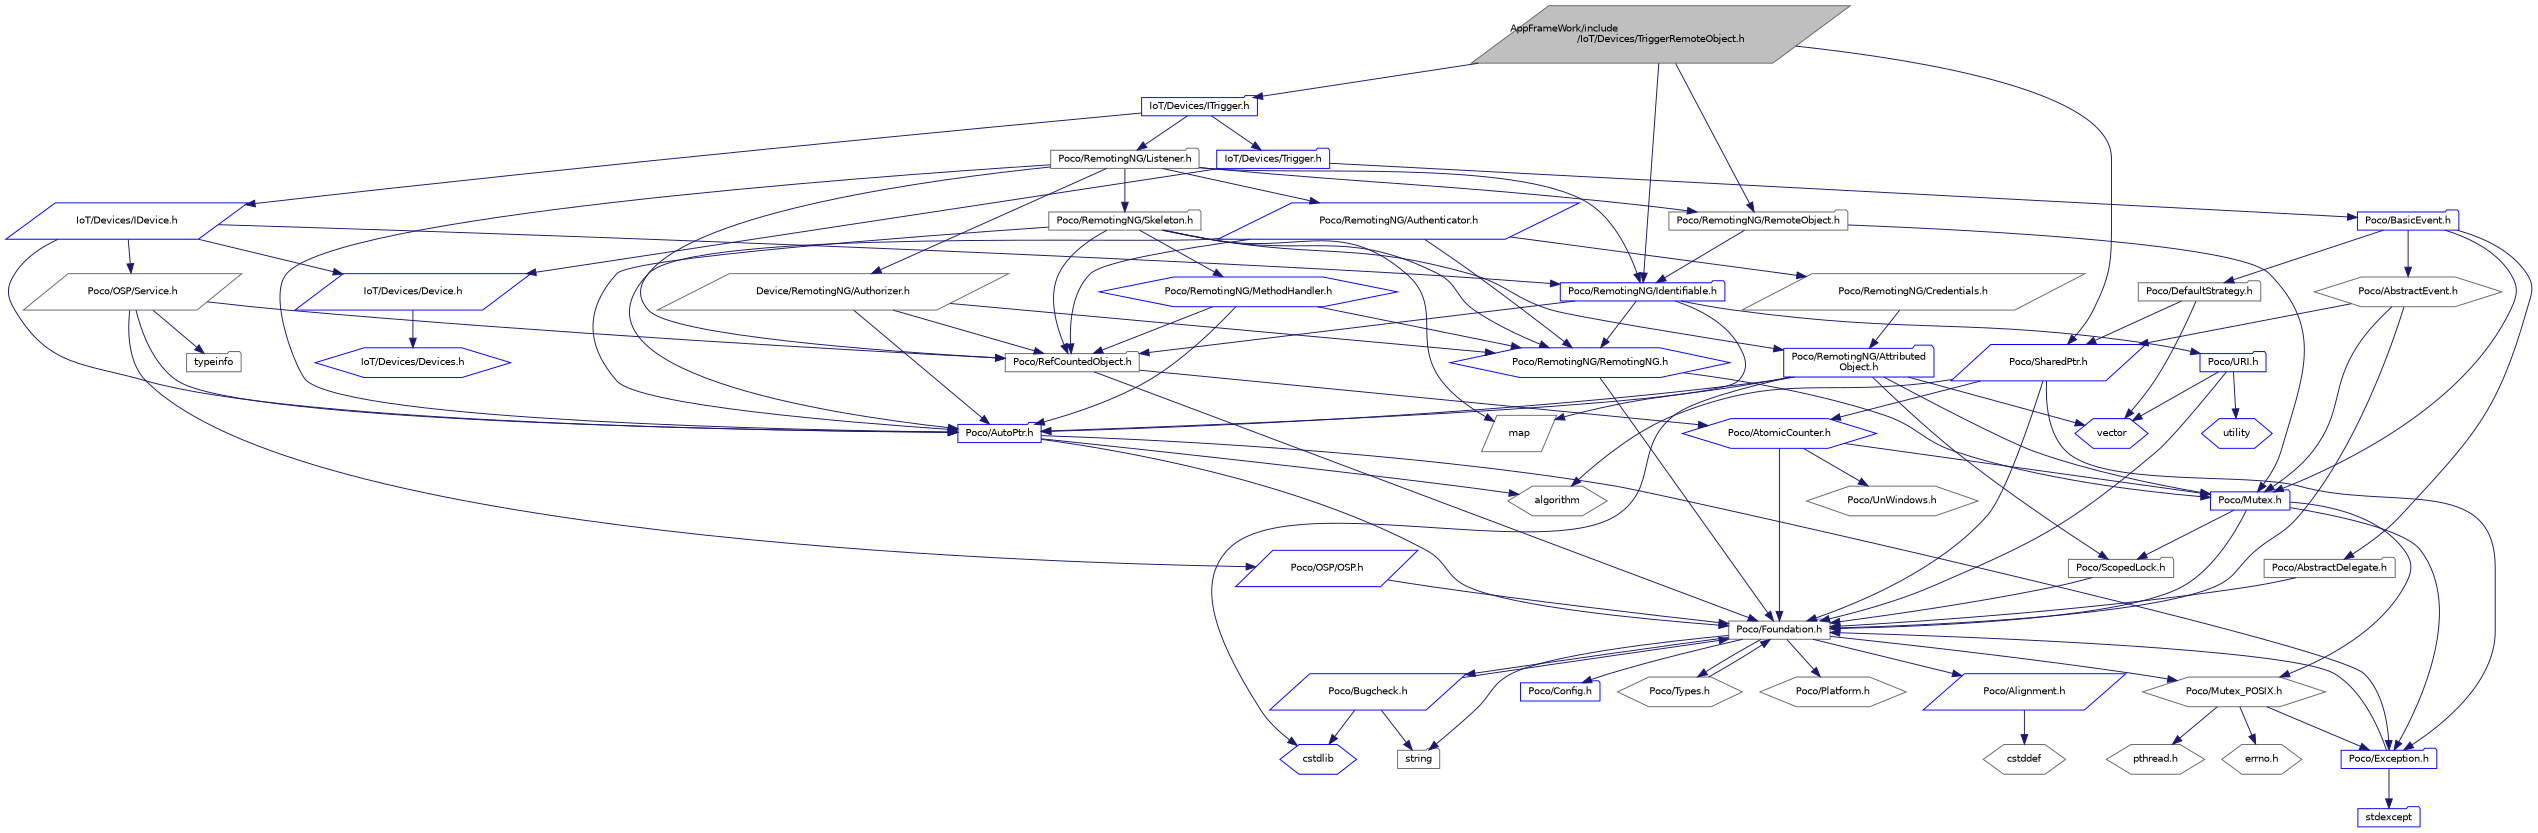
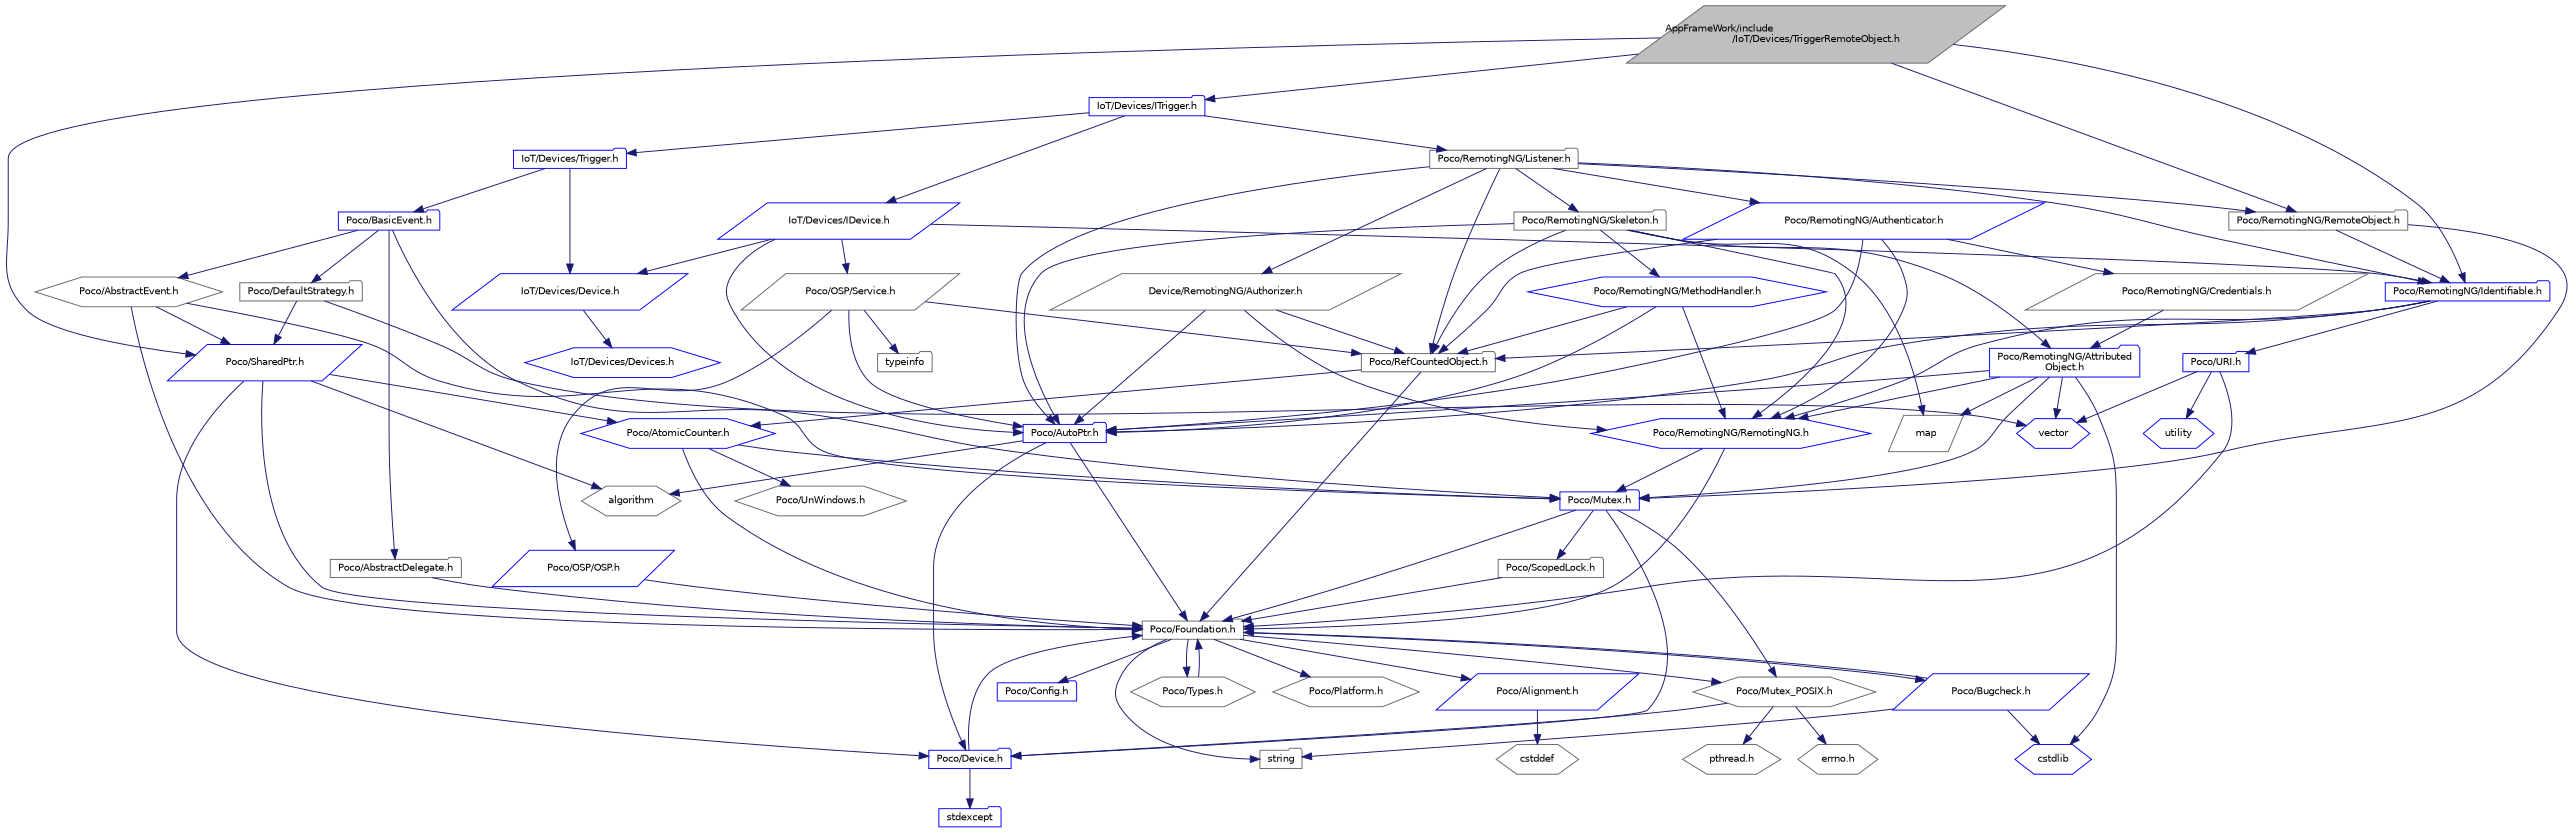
edge "Poco/RemotingNG/Attributed Object.h" -> "Poco/ScopedLock.h": now "Poco/RemotingNG/Attributed Object.h" -> "Poco/RemotingNG/RemotingNG.h"
node "Poco/Exception.h": label "Poco/Exception.h" -> "Poco/Device.h"
